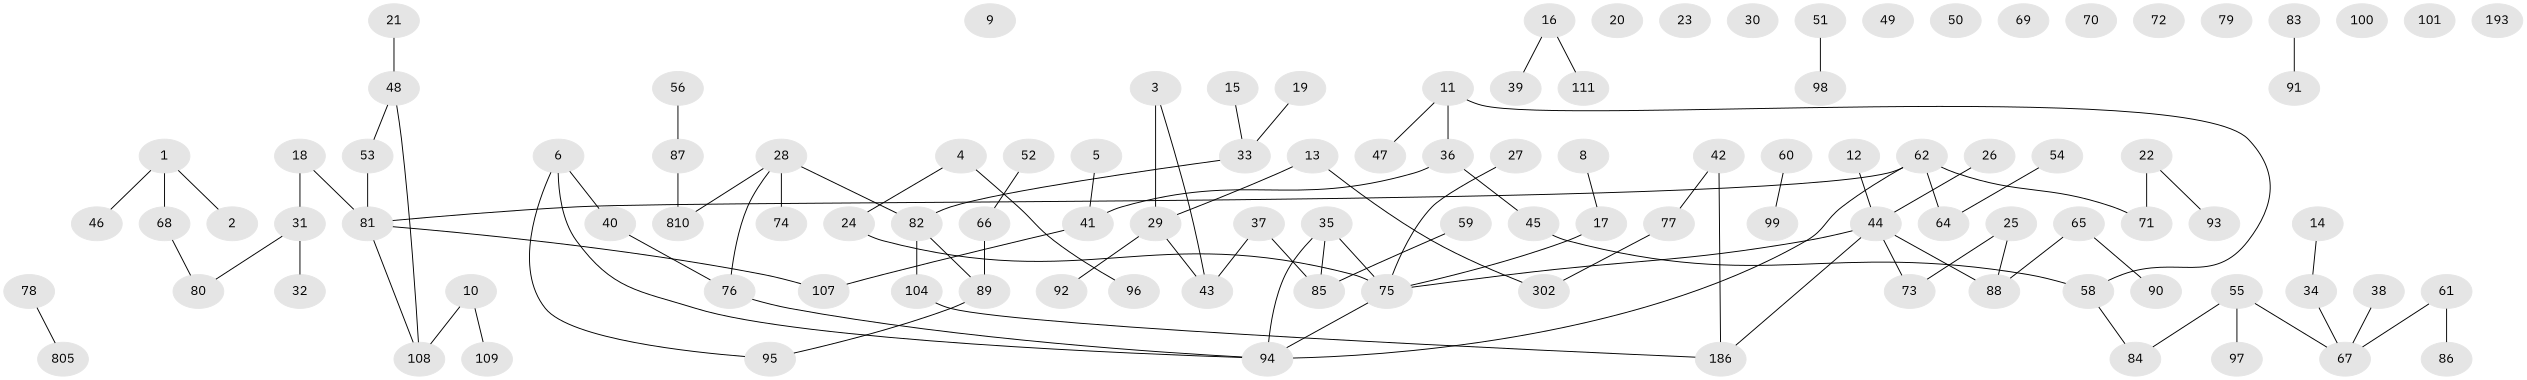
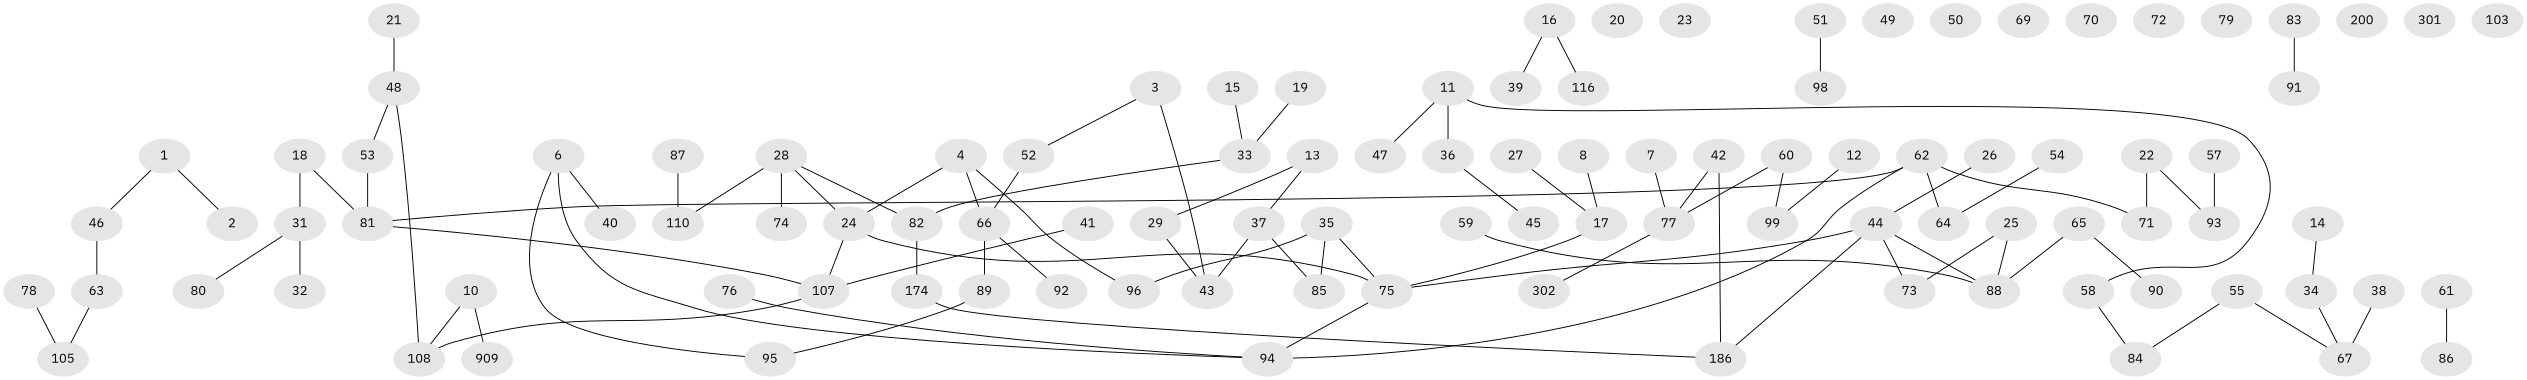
node "9": removed
node "30": removed
node "100": label "100" -> "200"
node "101": label "101" -> "301"
node "193": label "193" -> "103"
node "56": removed
node "111": label "111" -> "116"
node "5": removed
edge "3" -- "29": now "3" -- "52"
node "7": added
node "57": added
edge "12" -- "44": now "12" -- "99"
edge "4" -- "66": added
edge "36" -- "41": removed
edge "60" -- "77": added
edge "27" -- "75": now "27" -- "17"
edge "28" -- "76": now "28" -- "24"
node "68": removed
node "810": label "810" -> "110"
edge "13" -- "302": now "13" -- "37"
edge "40" -- "76": removed
edge "29" -- "92": now "66" -- "92"
edge "24" -- "107": added
edge "59" -- "85": now "59" -- "88"
edge "82" -- "89": removed
edge "45" -- "58": removed
edge "35" -- "94": now "35" -- "96"
node "63": added
edge "81" -- "108": now "107" -- "108"
node "104": label "104" -> "174"
edge "61" -- "67": removed
node "805": label "805" -> "105"
node "109": label "109" -> "909"
node "97": removed
